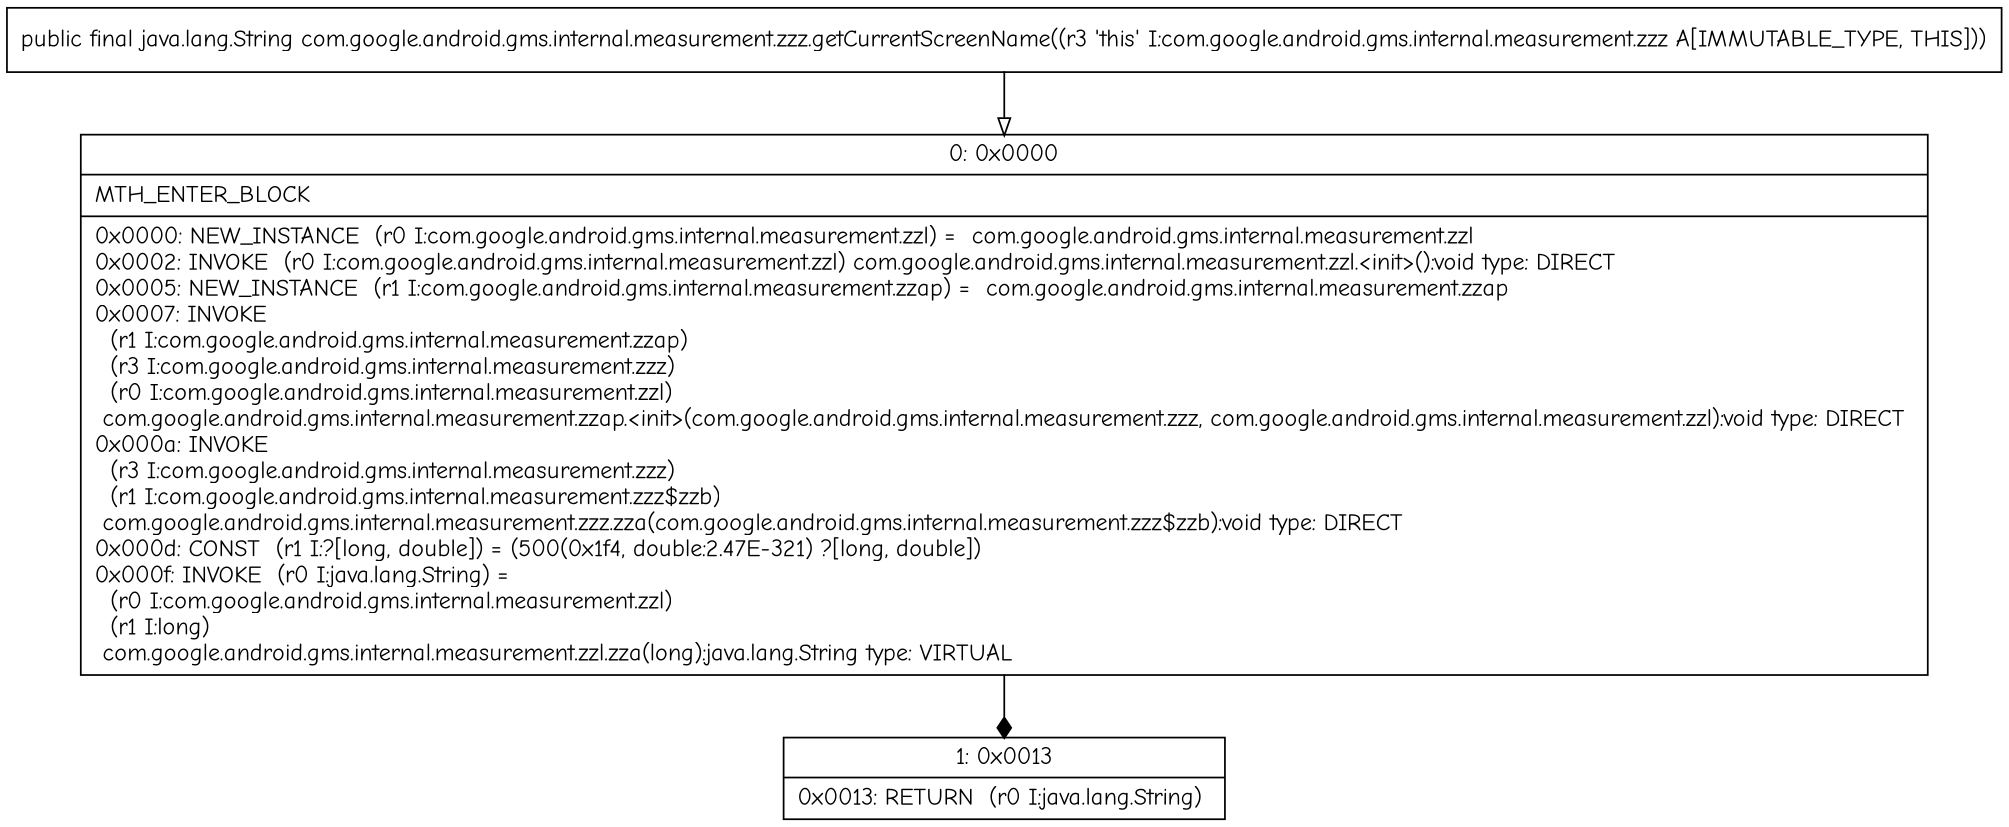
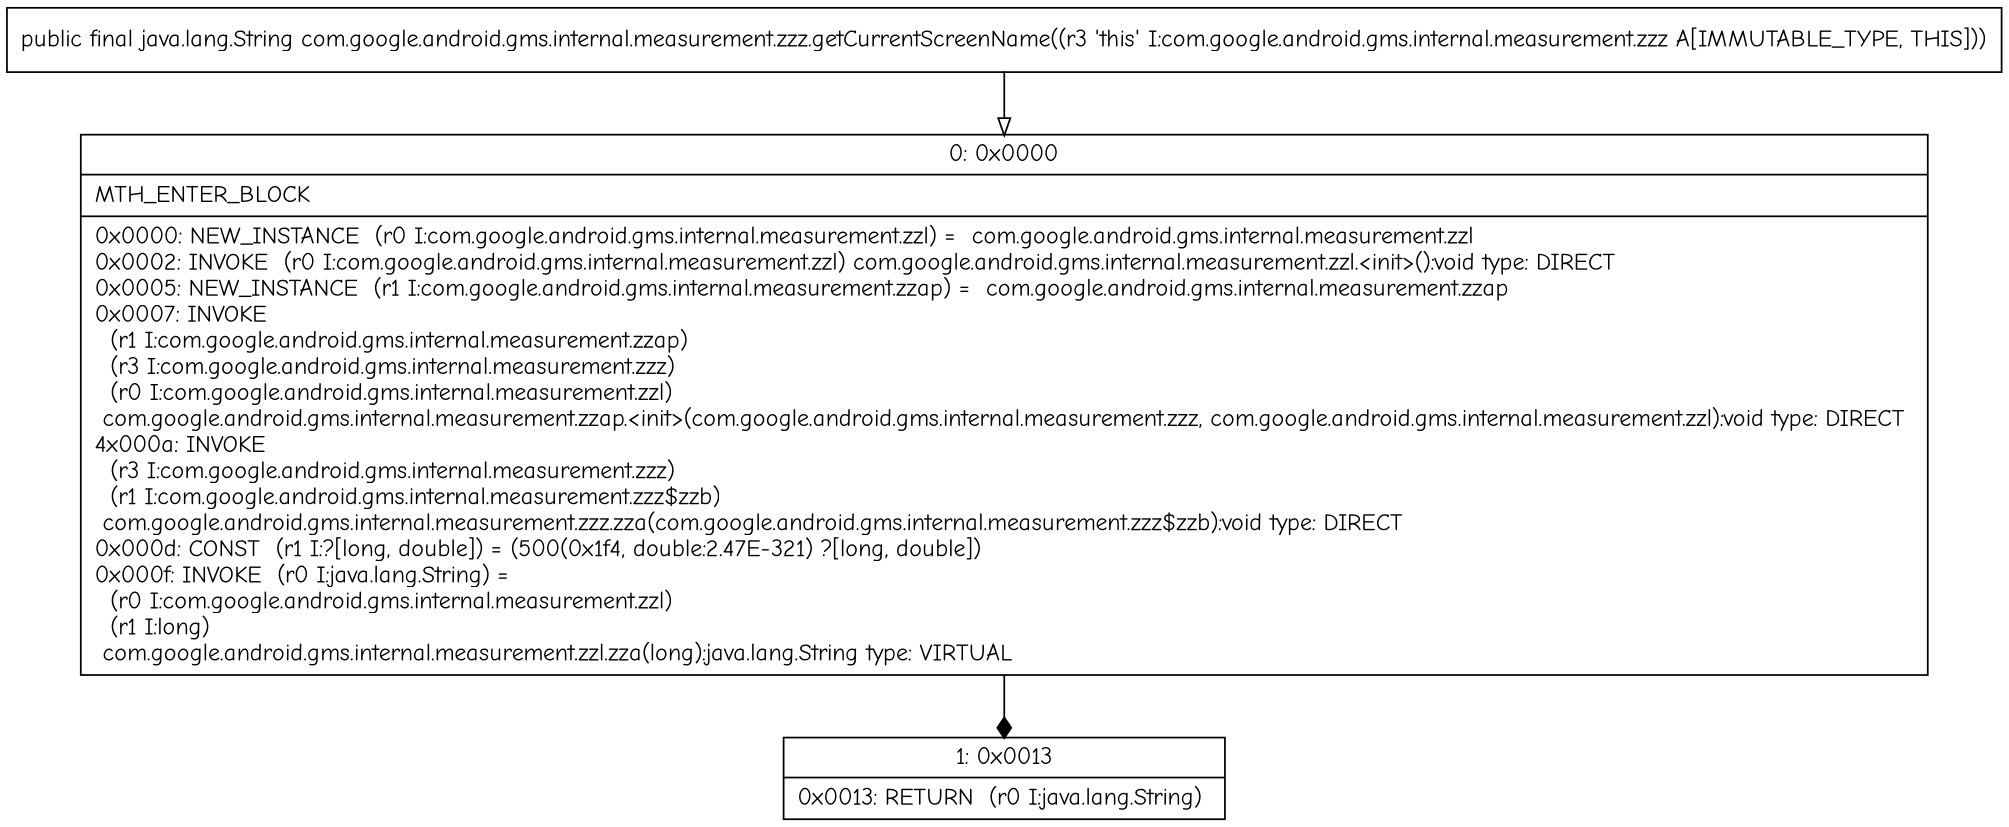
node "0: 0x0000": text "0x000a: INVOKE" -> "4x000a: INVOKE"
